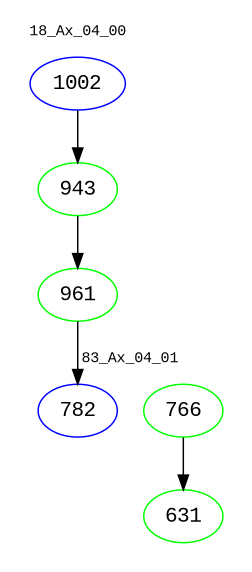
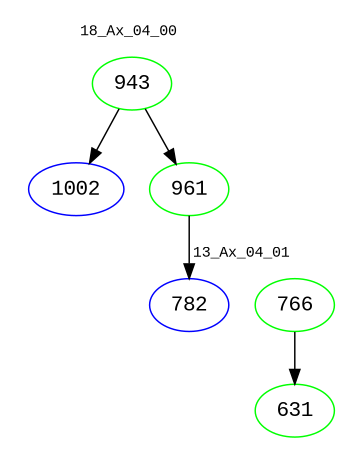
edge "1002" -> "943": reversed
cluster "83_Ax_04_01": label "83_Ax_04_01" -> "13_Ax_04_01"
